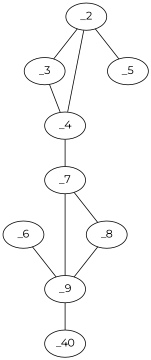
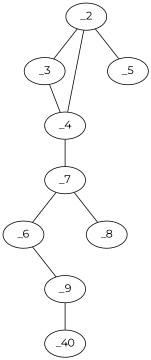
edge "_7" -- "_9": now "_7" -- "_6"
edge "_8" -- "_9": removed
